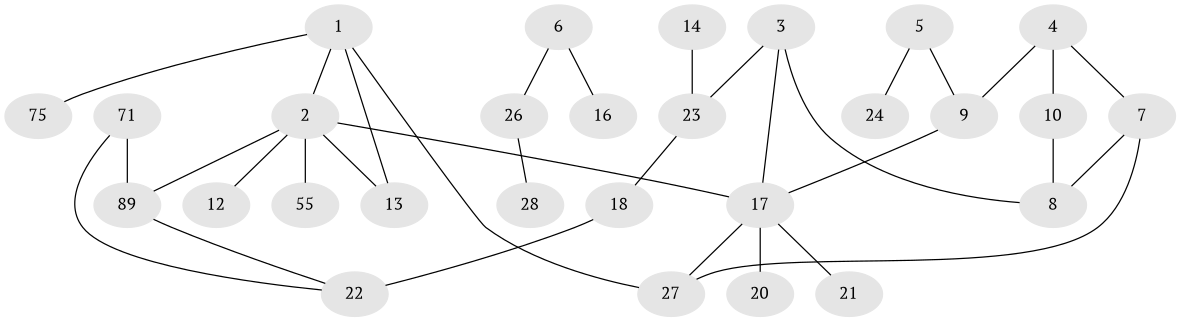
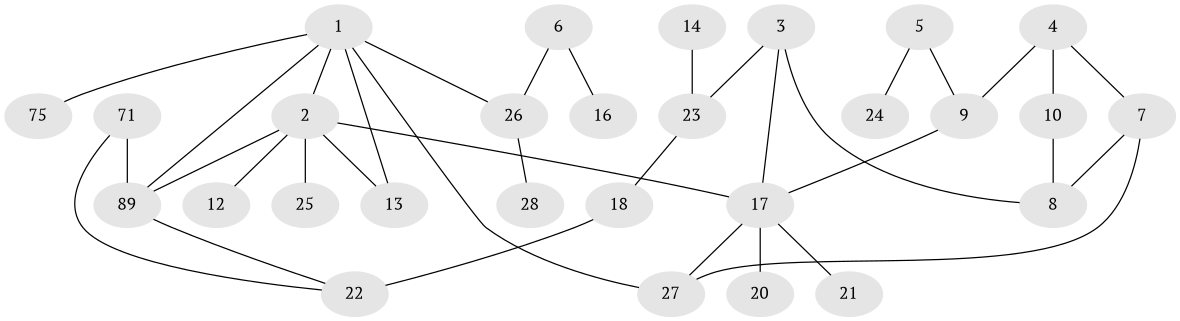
edge "1" -- "26": added
edge "1" -- "89": added
node "55": label "55" -> "25"
